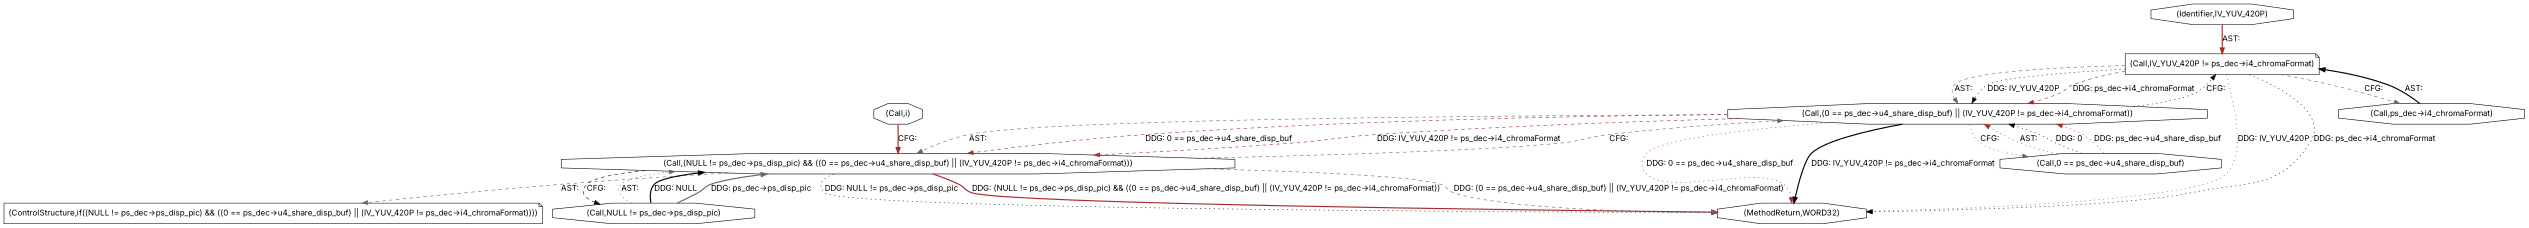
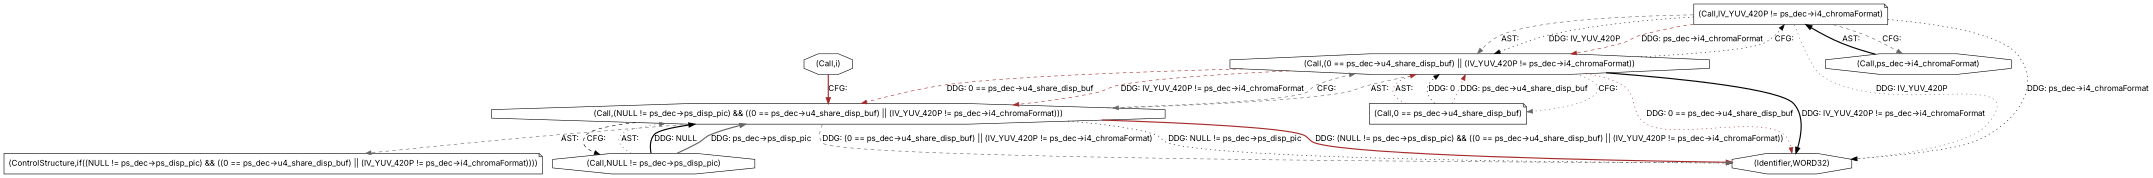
node "(Identifier,IV_YUV_420P)": removed
node "(Call,0 == ps_dec->u4_share_disp_buf)": shape octagon -> note
node "(MethodReturn,WORD32)": label "(MethodReturn,WORD32)" -> "(Identifier,WORD32)"
